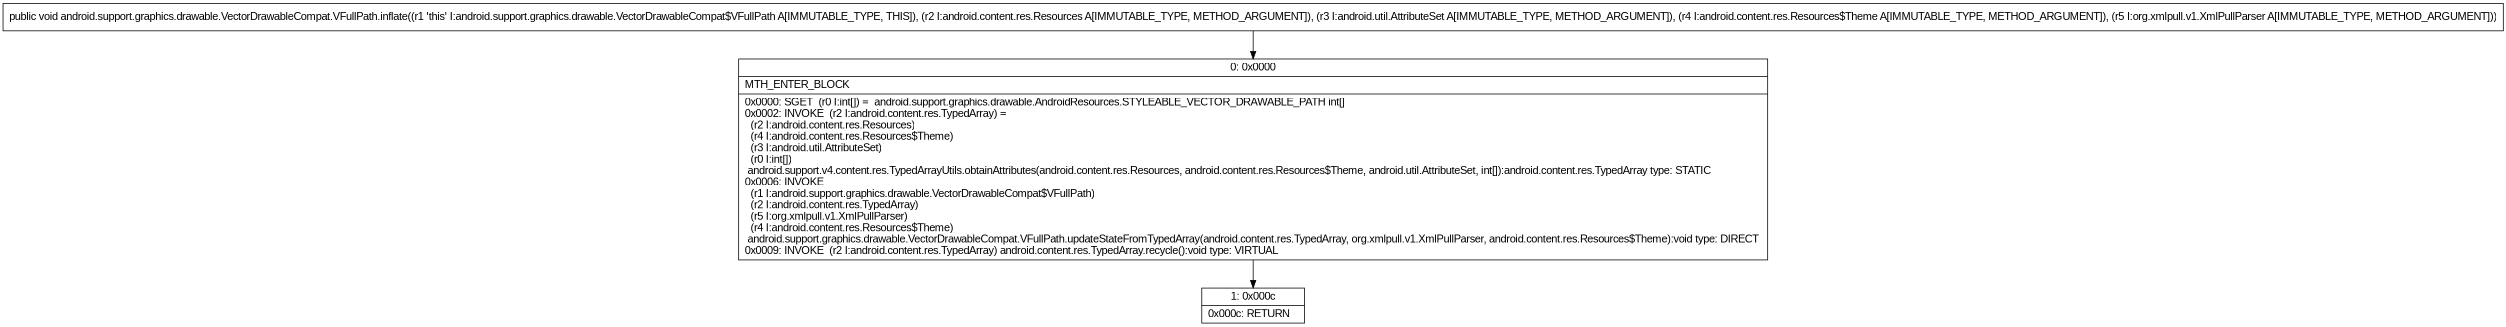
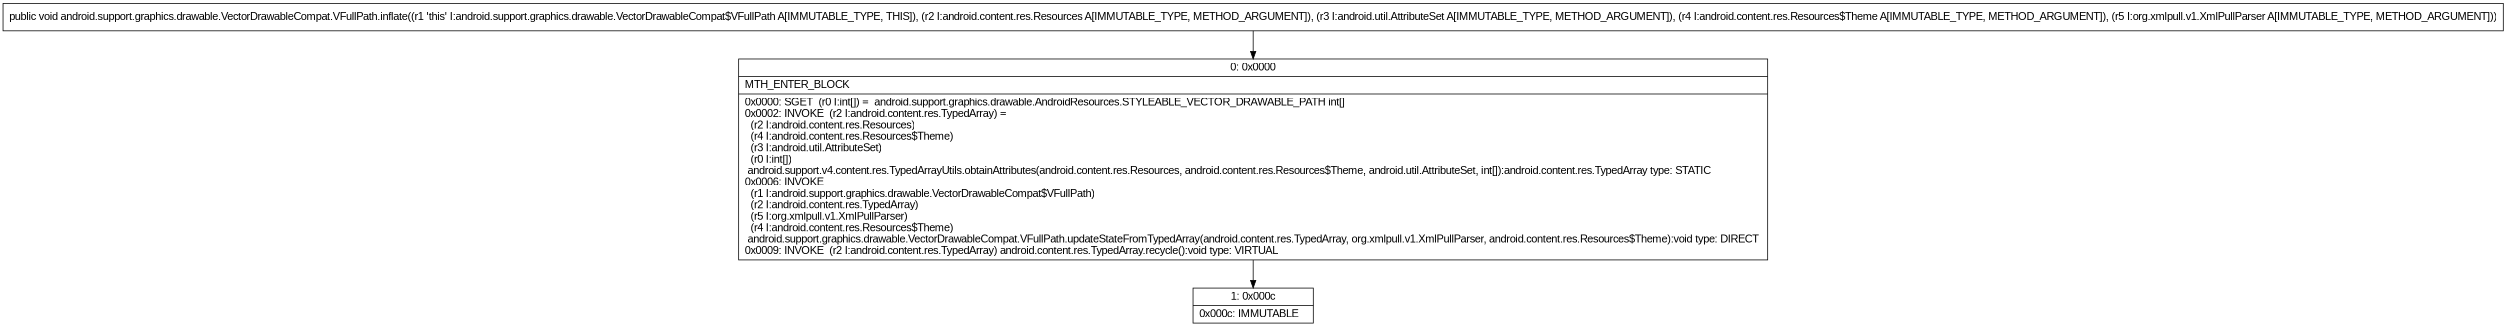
node "1: 0x000c": text "0x000c: RETURN" -> "0x000c: IMMUTABLE"
